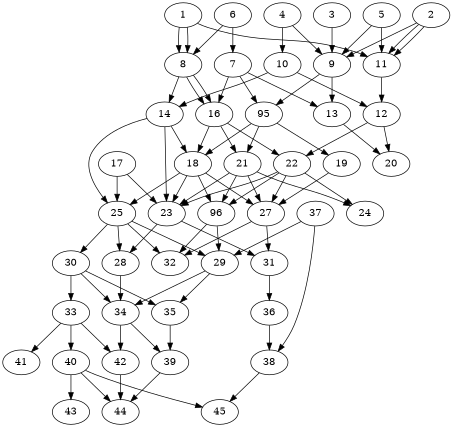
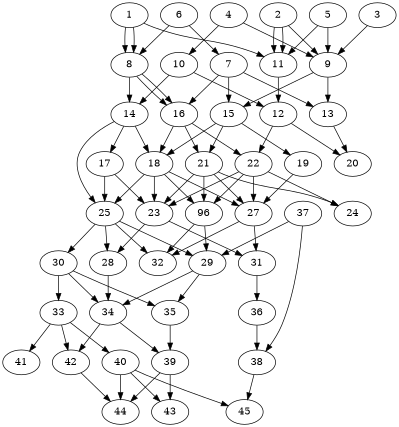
node "95": label "95" -> "15"
edge "14" -> "23": now "14" -> "17"
edge "39" -> "43": added
